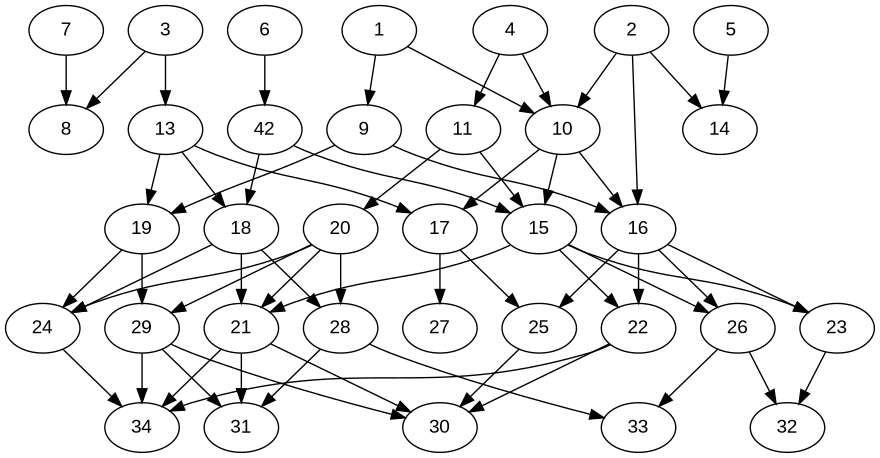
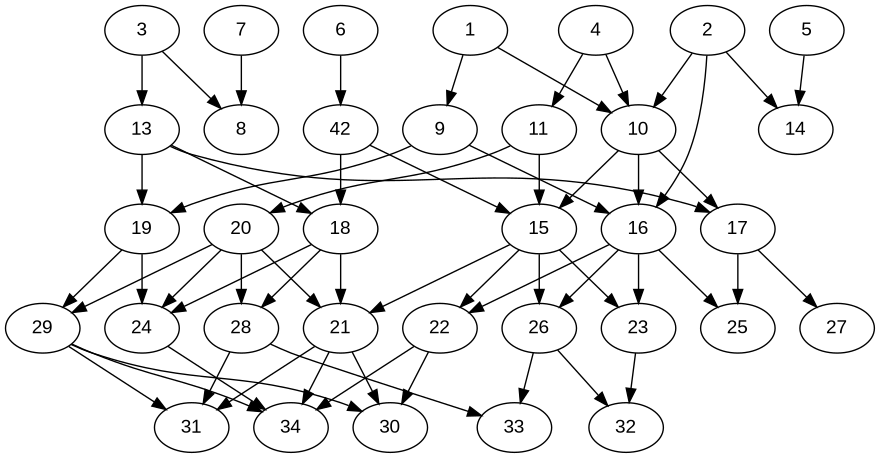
edge "25" -> "30": removed
